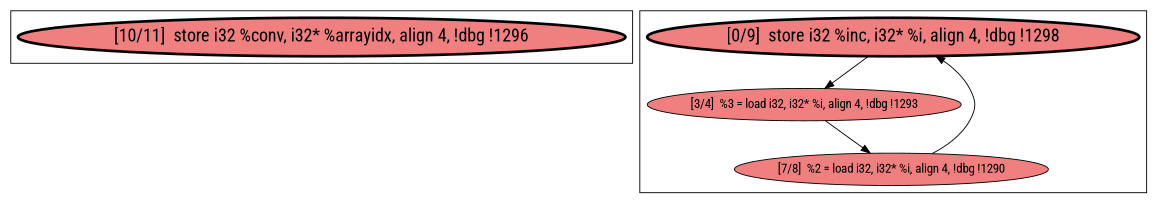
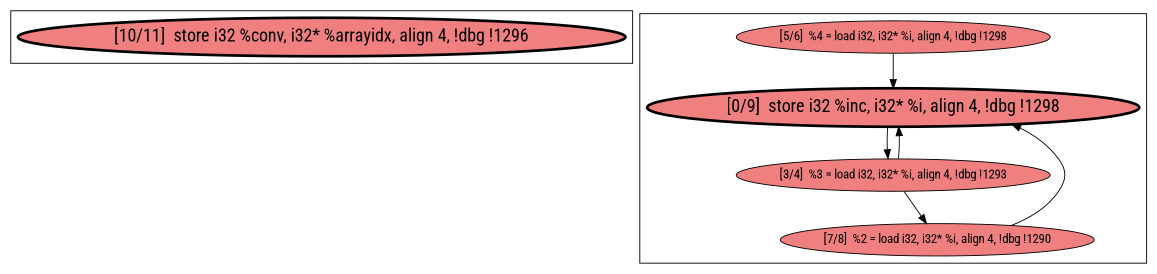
node "[5/6]  %4 = load i32, i32* %i, align 4, !dbg !1298": added
edge "[3/4]  %3 = load i32, i32* %i, align 4, !dbg !1293" -> "[0/9]  store i32 %inc, i32* %i, align 4, !dbg !1298": added
